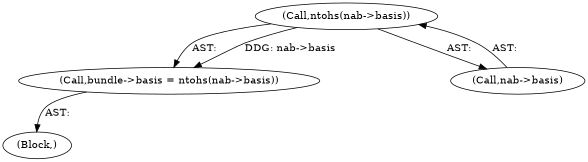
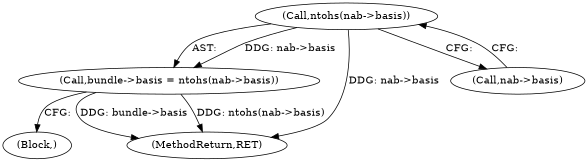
edge "(Call,ntohs(nab->basis))" -> "(Call,nab->basis)": label "AST: " -> "CFG: "
edge "(Call,nab->basis)" -> "(Call,ntohs(nab->basis))": label "AST: " -> "CFG: "
edge "(Call,bundle->basis = ntohs(nab->basis))" -> "(Block,)": label "AST: " -> "CFG: "
node "(MethodReturn,RET)": added
